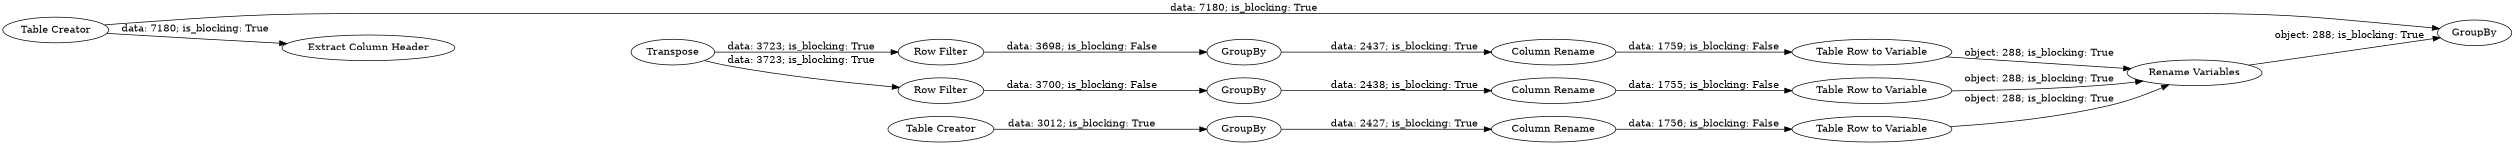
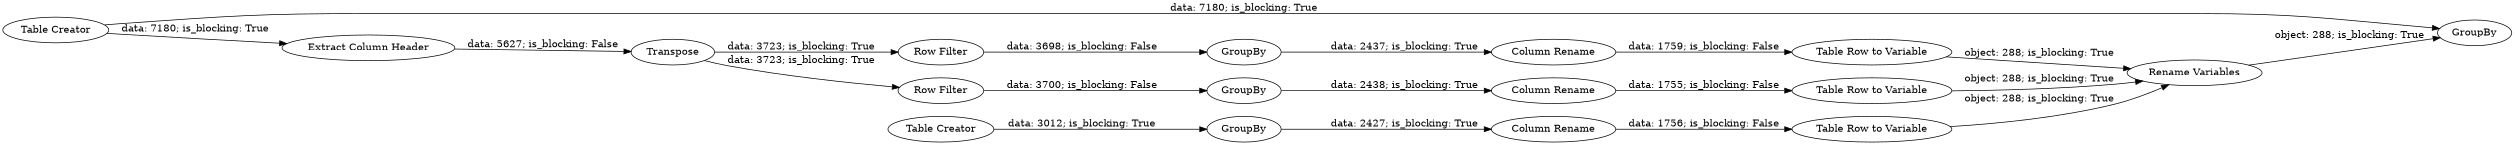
edge "Extract Column Header" -> "Transpose": added, label "data: 5627; is_blocking: False"
